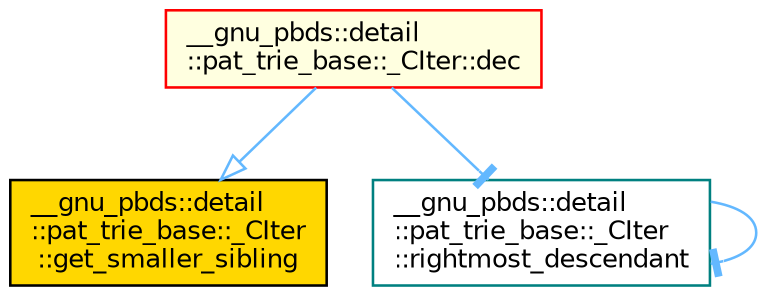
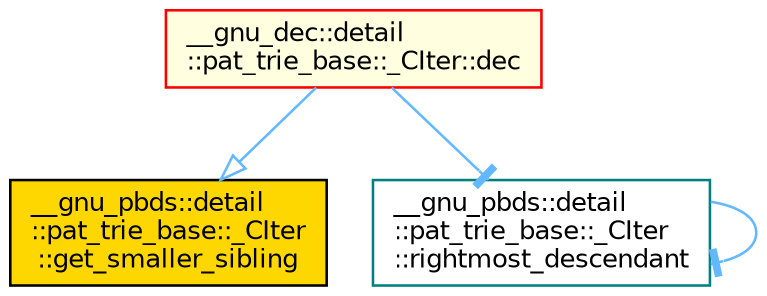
node "__gnu_pbds::detail ::pat_trie_base::_CIter::dec": label "__gnu_pbds::detail ::pat_trie_base::_CIter::dec" -> "__gnu_dec::detail ::pat_trie_base::_CIter::dec"
